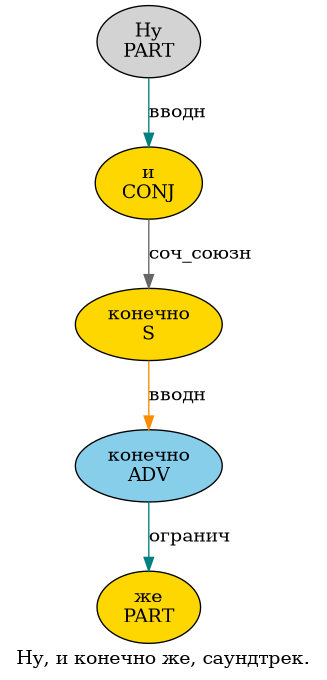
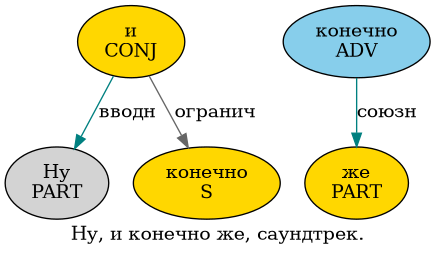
edge "Ну PART" -> "и CONJ": reversed
edge "и CONJ" -> "конечно S": label "соч_союзн" -> "огранич"
edge "конечно S" -> "конечно ADV": removed, label "вводн"
edge "конечно ADV" -> "же PART": label "огранич" -> "союзн"
